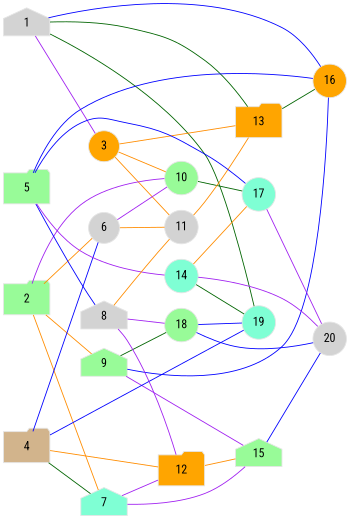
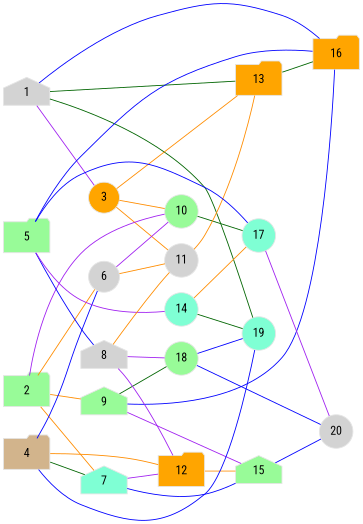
node "16": shape circle -> folder
edge "14" -- "20": removed
edge "15" -- "7": color purple -> blue
